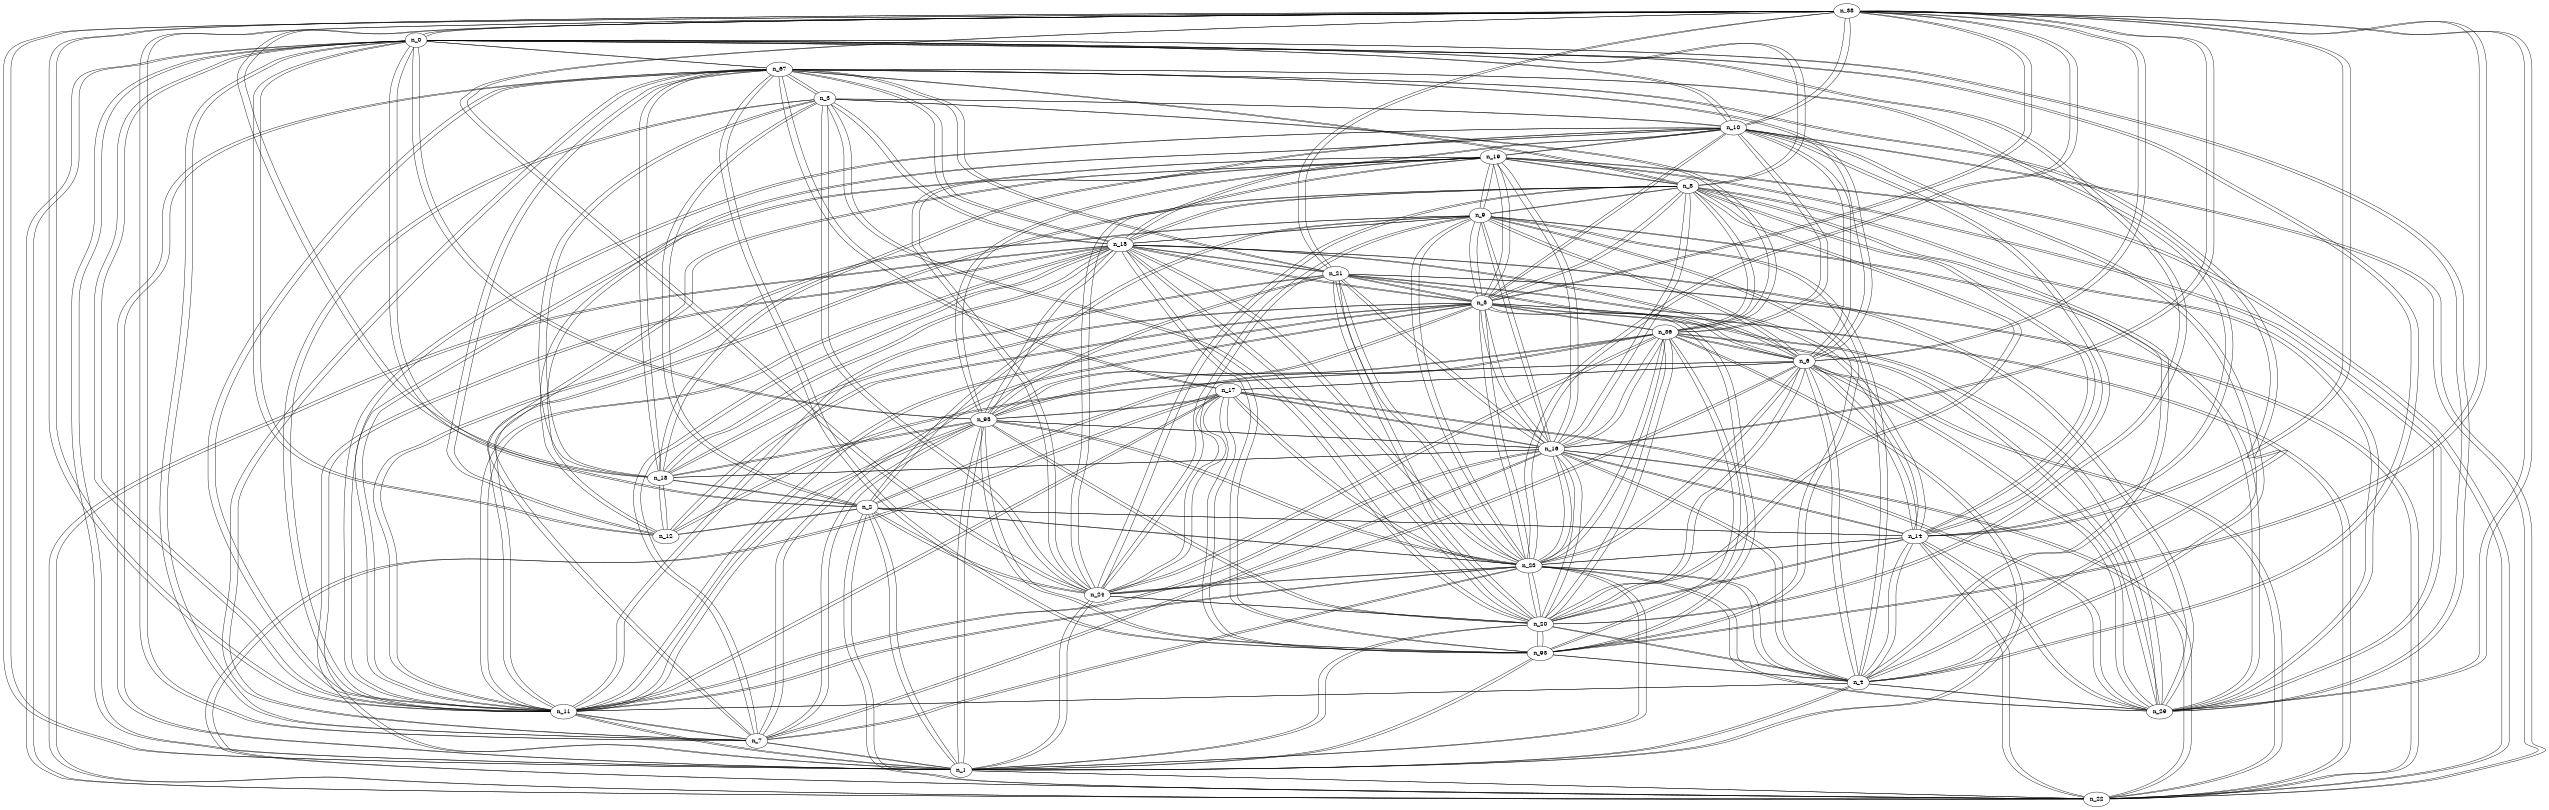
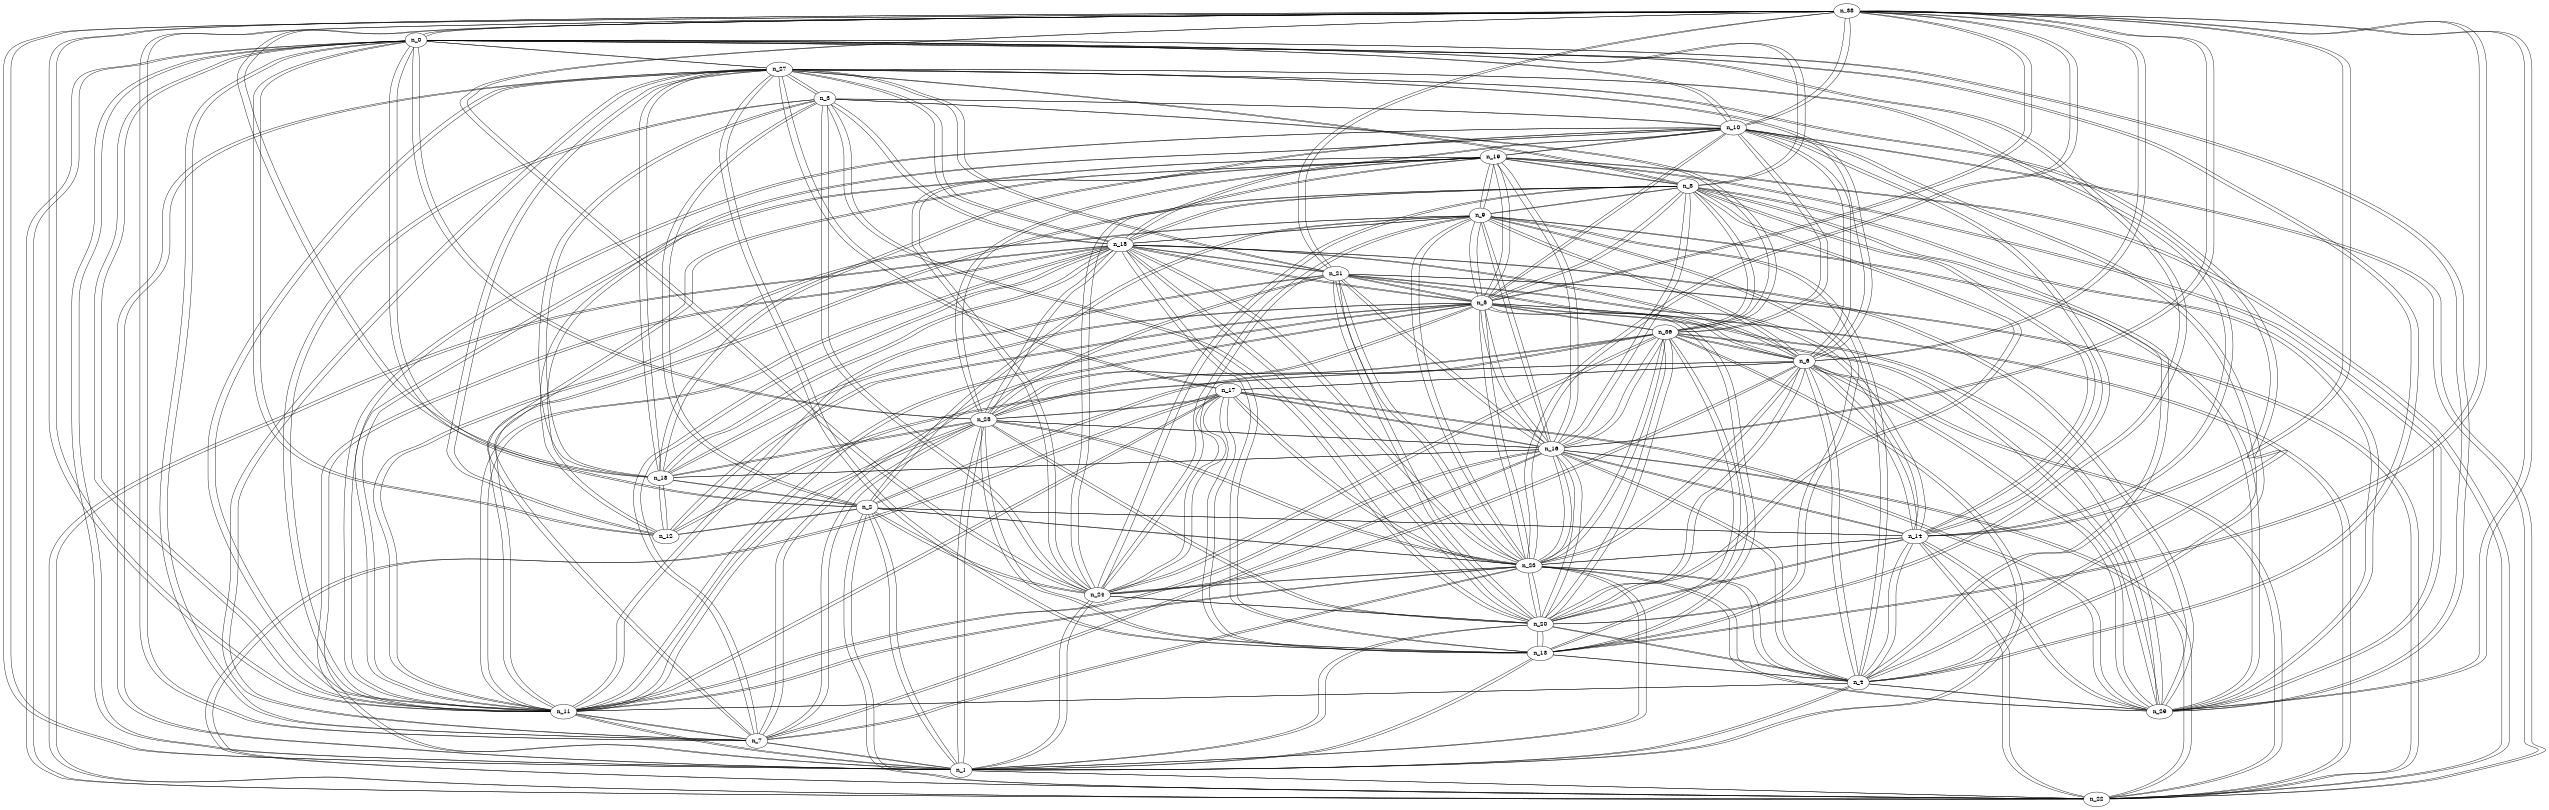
node "n_67": label "n_67" -> "n_27"
node "n_95": label "n_95" -> "n_25"
node "n_93": label "n_93" -> "n_13"
